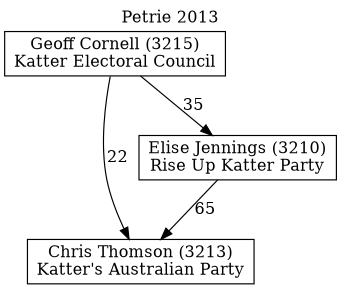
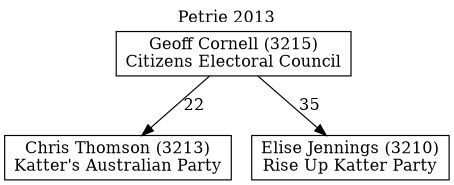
node "Geoff Cornell (3215) Katter Electoral Council": label "Geoff Cornell (3215) Katter Electoral Council" -> "Geoff Cornell (3215) Citizens Electoral Council"
edge "Elise Jennings (3210) Rise Up Katter Party" -> "Chris Thomson (3213) Katter's Australian Party": removed, label "65"
